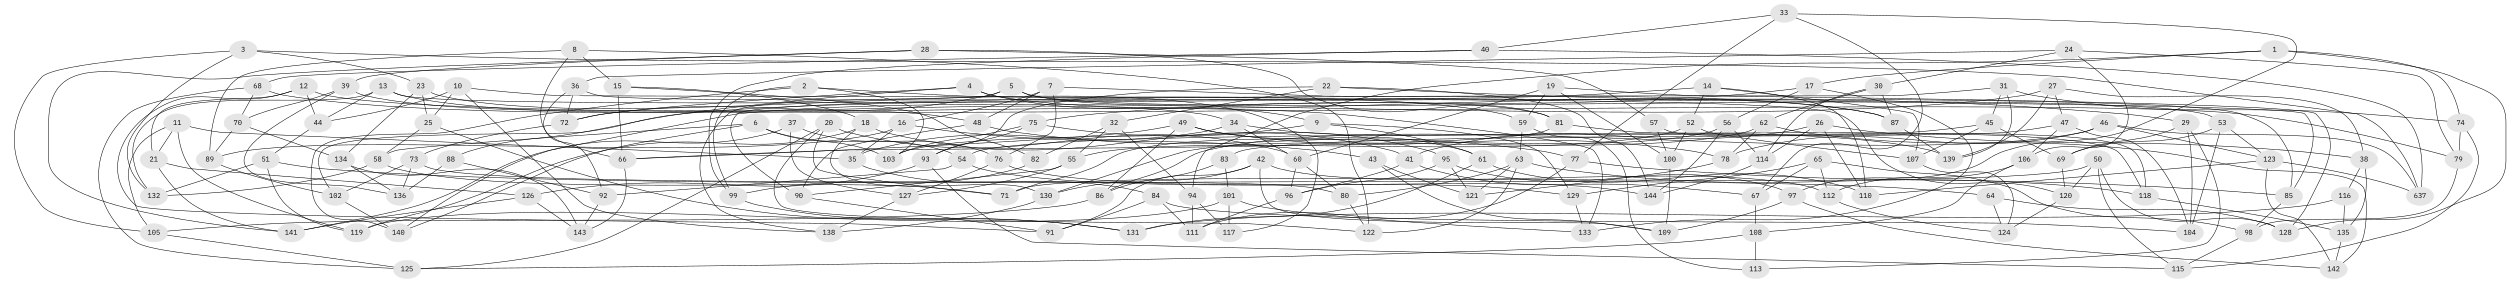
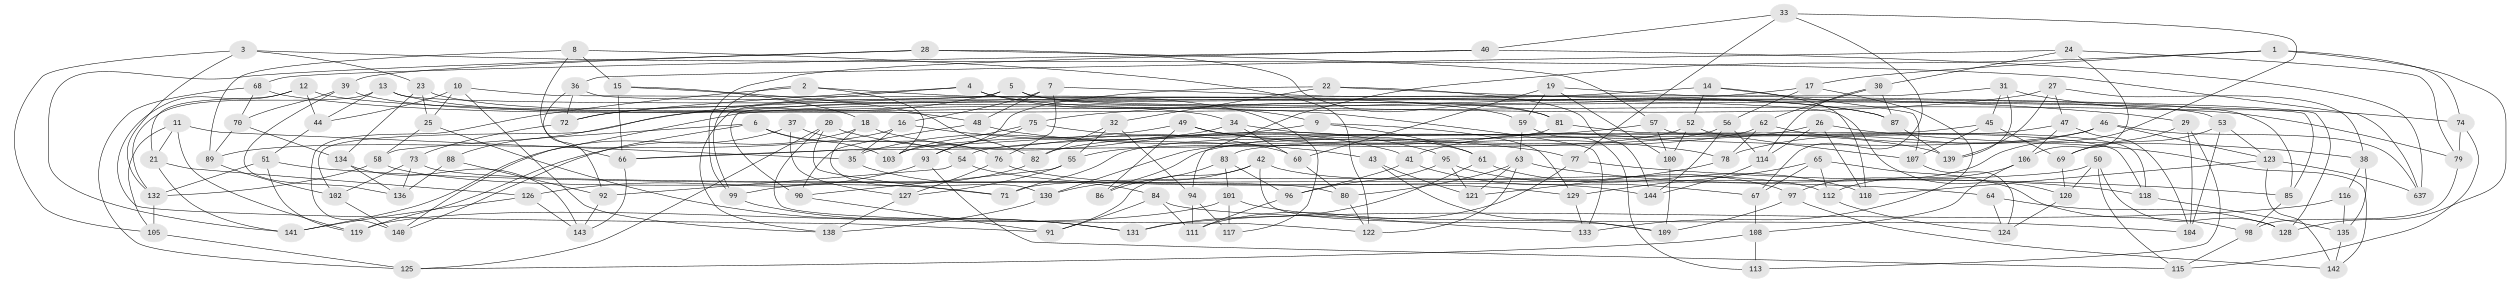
edge "57" -- "82": added
edge "60" -- "96": now "83" -- "96"
edge "86" -- "105": now "132" -- "105"
